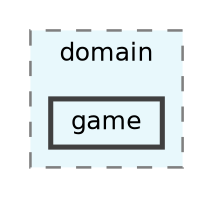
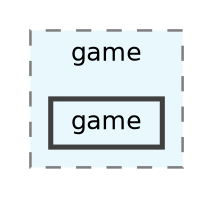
cluster "domain": label "domain" -> "game"
